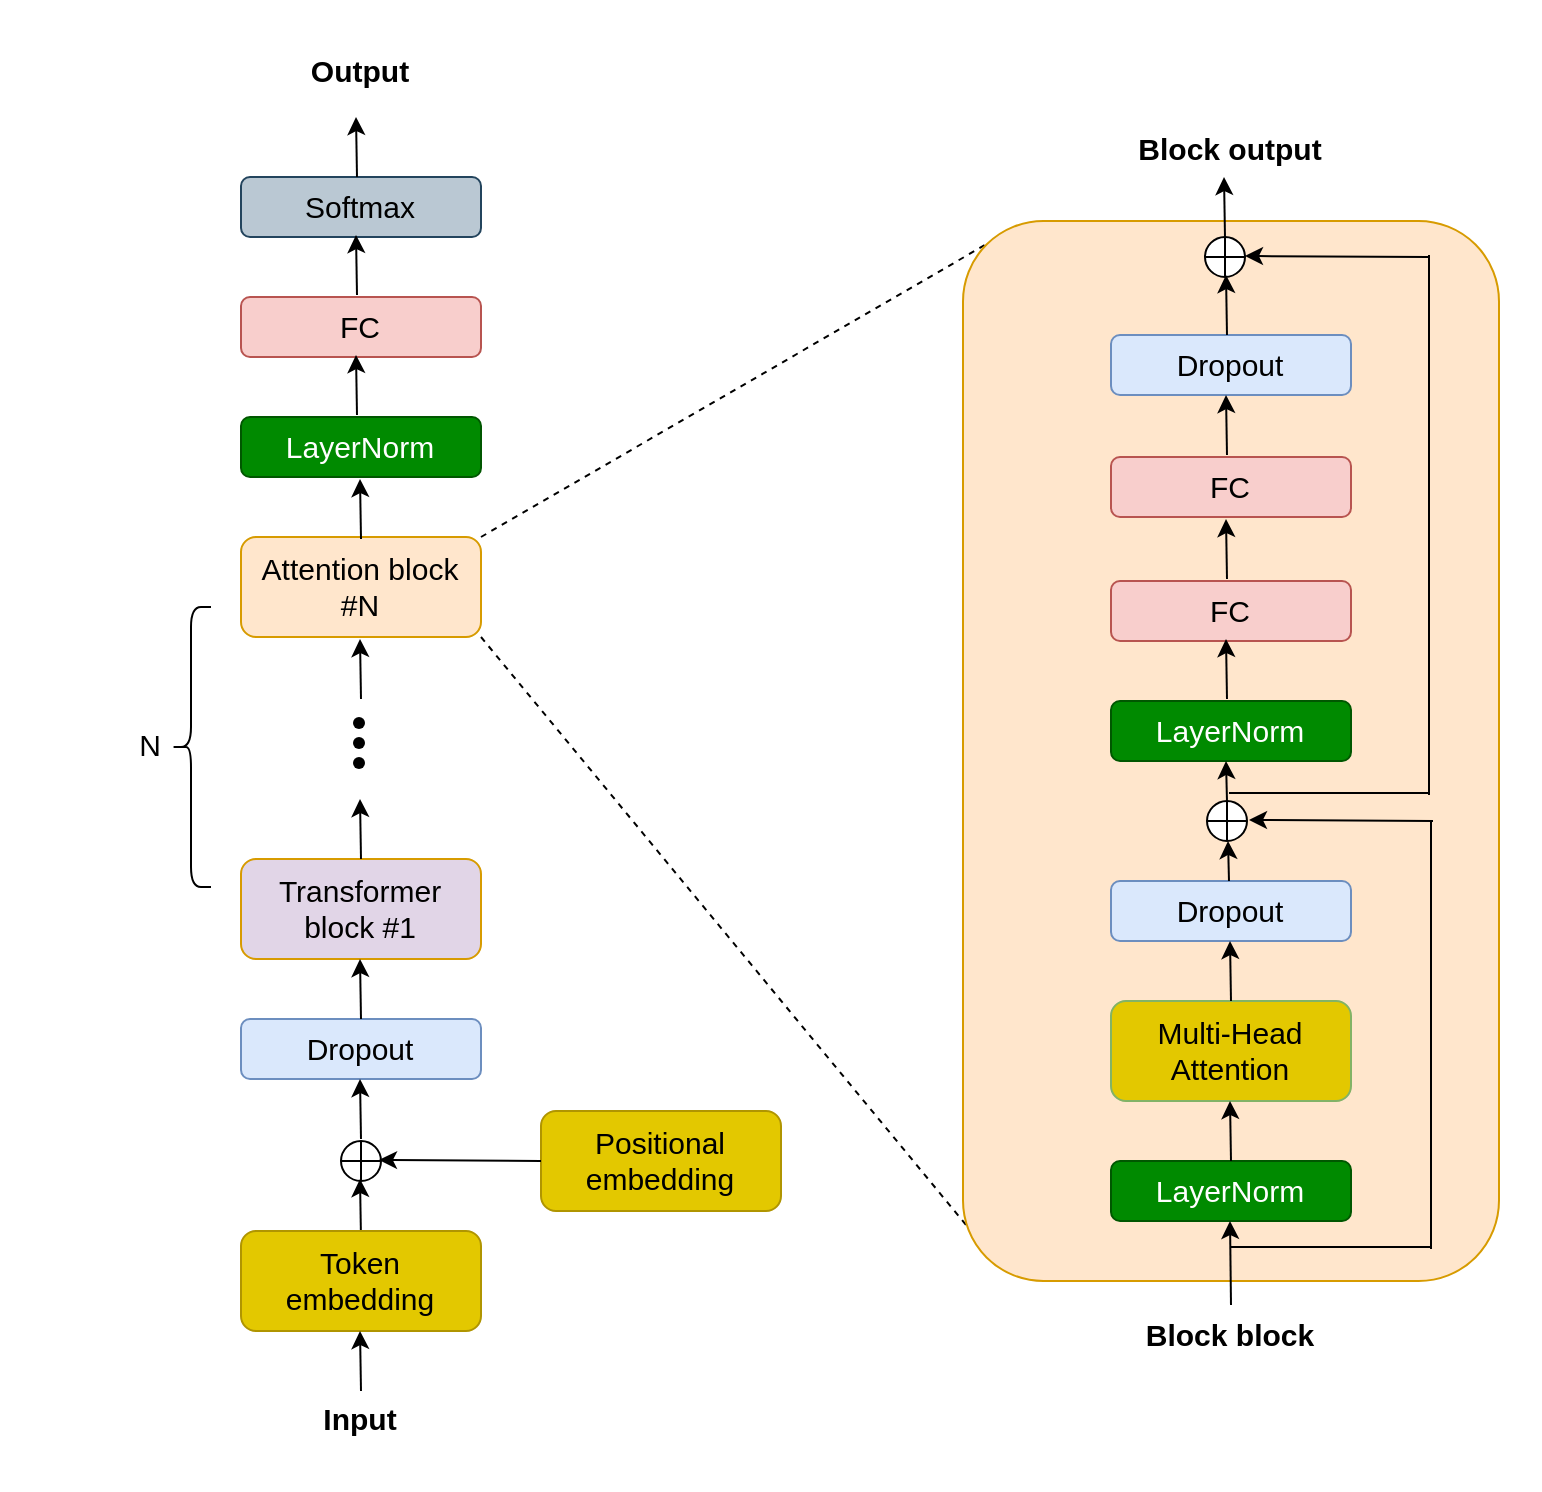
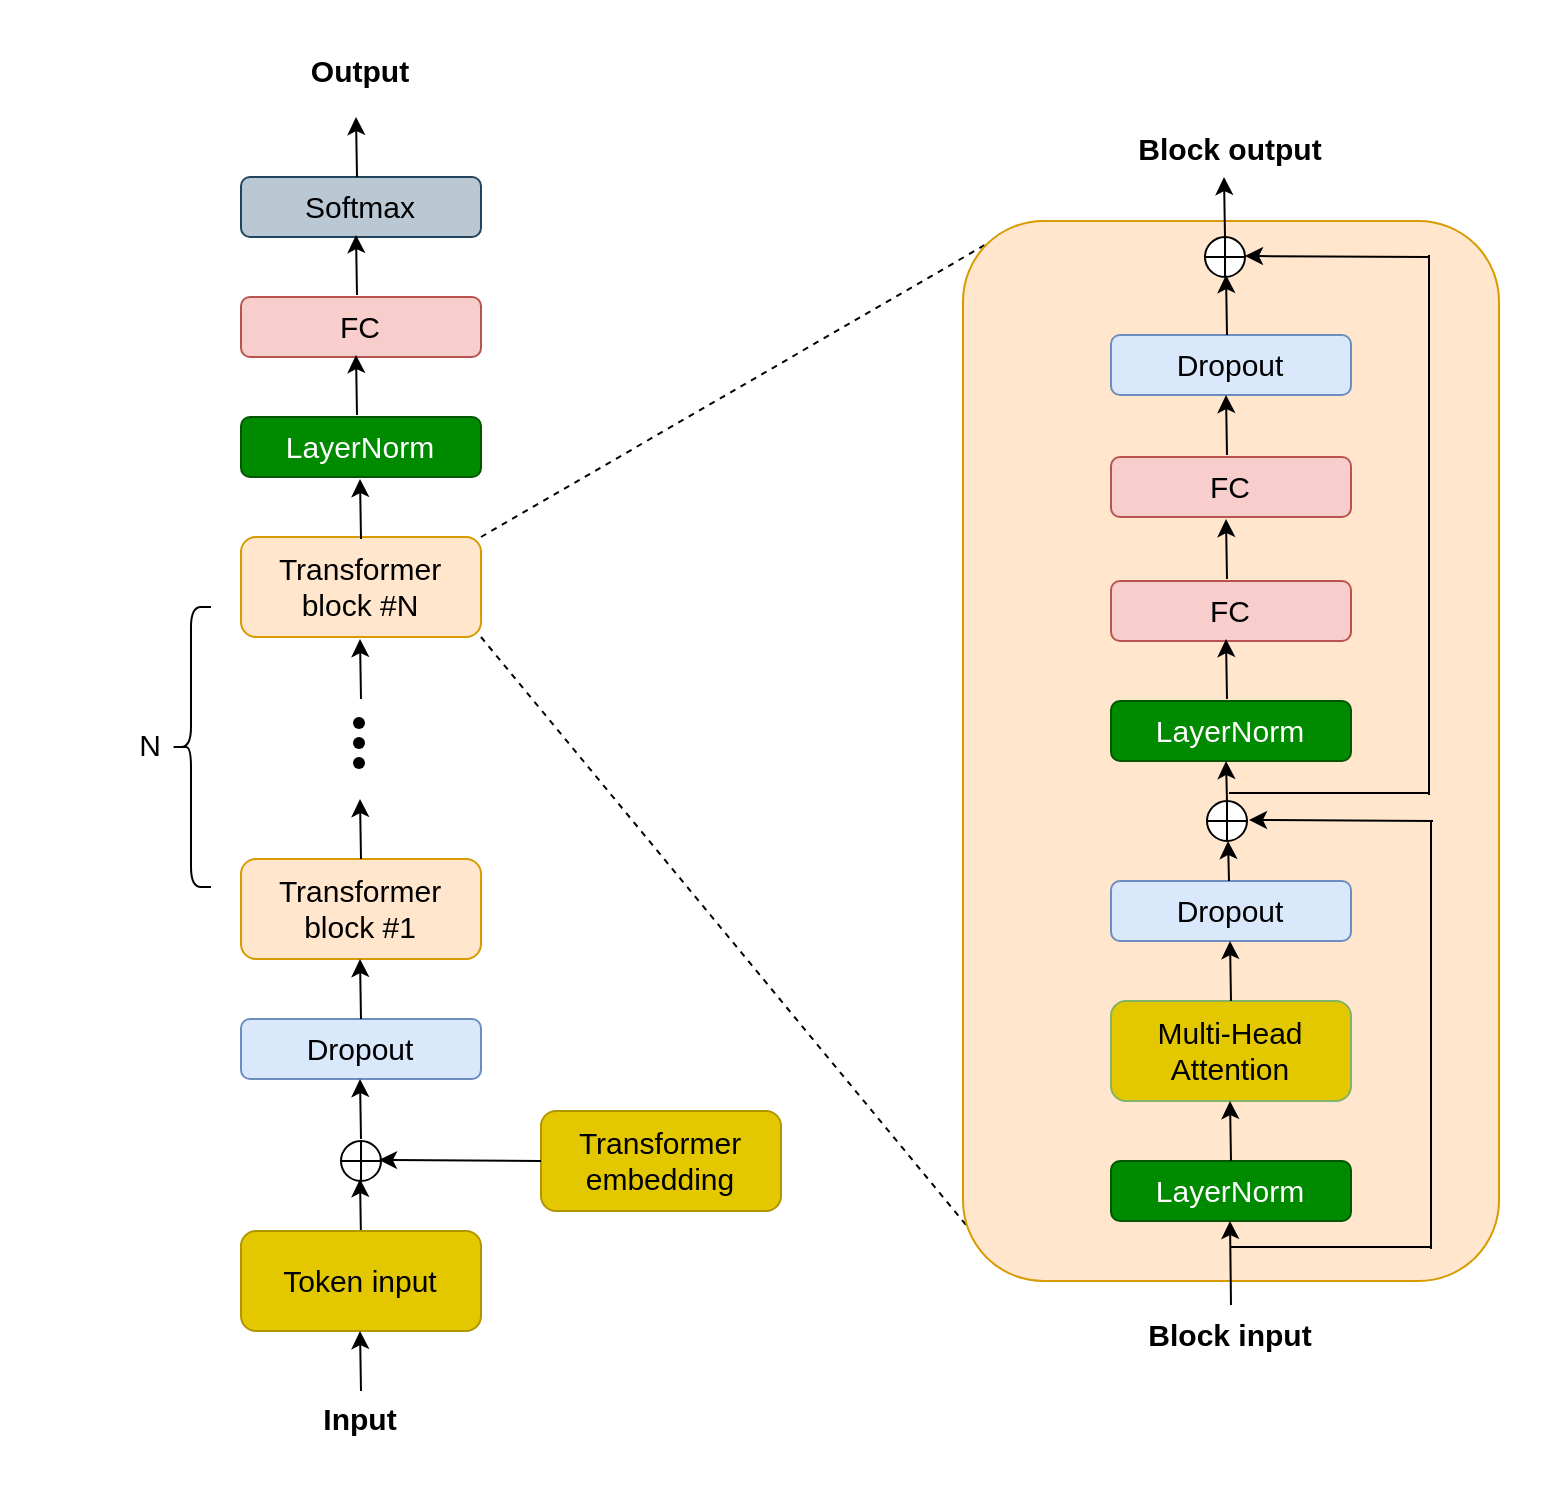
node "Attention block #N": label "Attention block #N" -> "Transformer block #N"
node "Transformer block #1": fillcolor #e1d5e7 -> #ffe6cc
node "Positional embedding": label "Positional embedding" -> "Transformer embedding"
node "Token embedding": label "Token embedding" -> "Token input"
node "Block block": label "Block block" -> "Block input"
